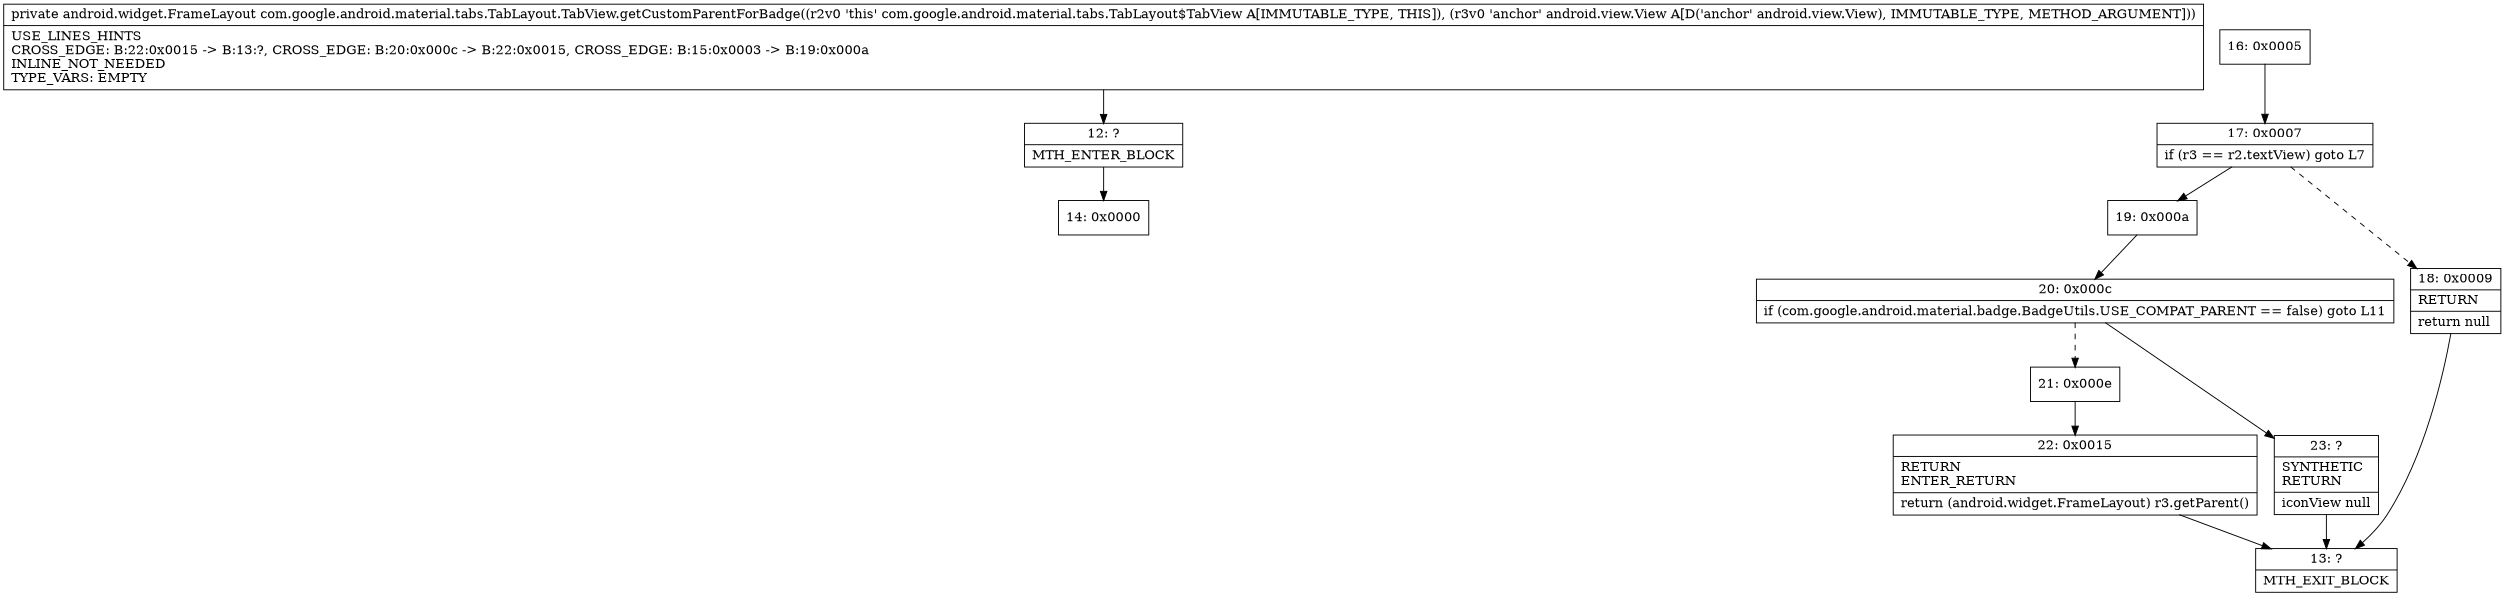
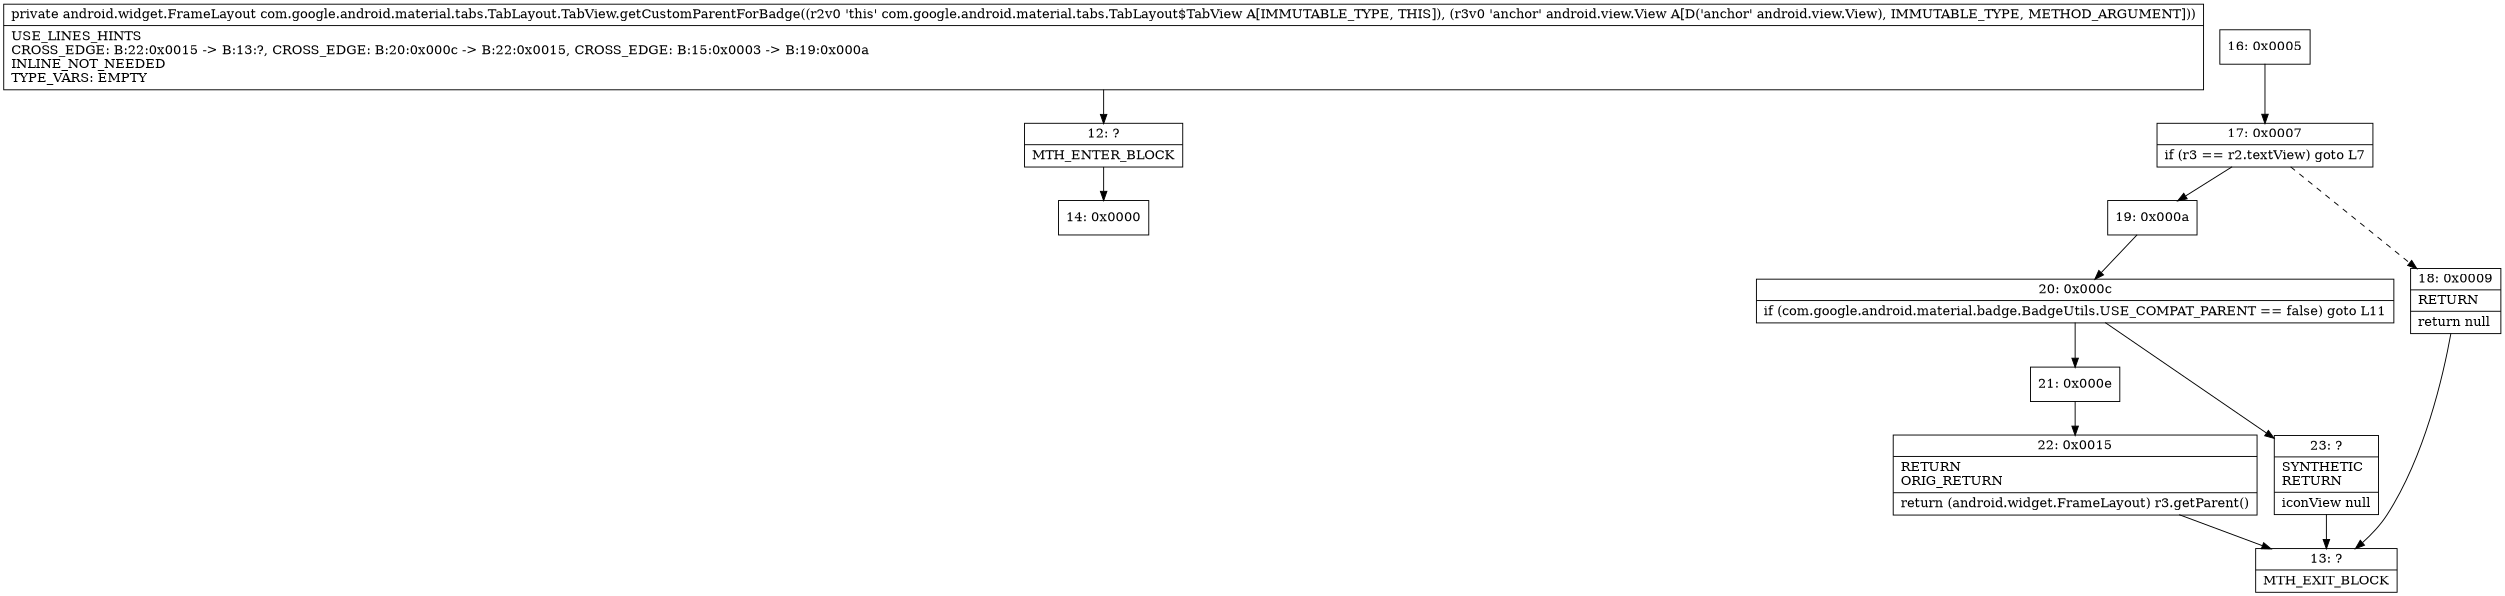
edge "20: 0x000c" -> "21: 0x000e": style dashed -> solid
node "22: 0x0015": text "ENTER_RETURN" -> "ORIG_RETURN"
